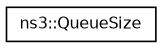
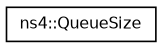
node "ns3::QueueSize": label "ns3::QueueSize" -> "ns4::QueueSize"
